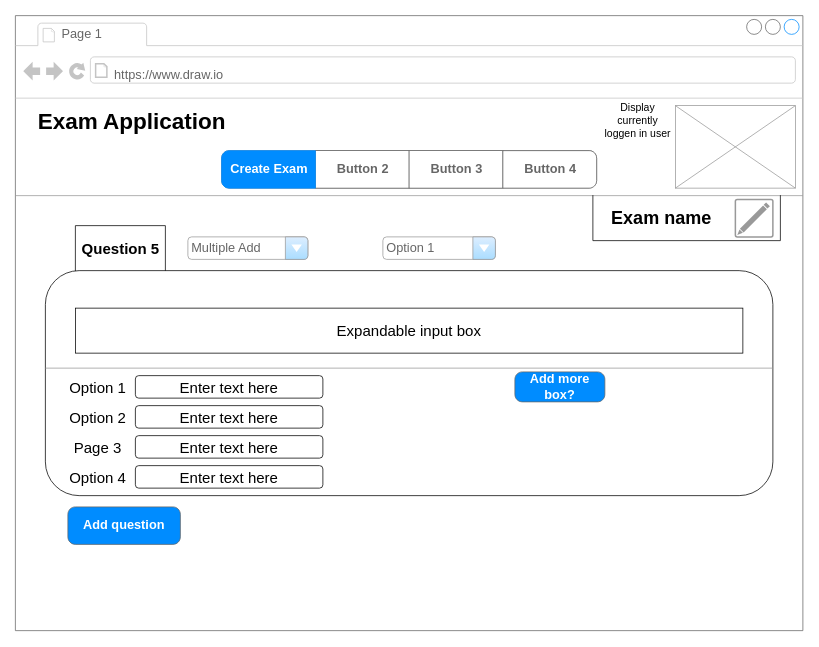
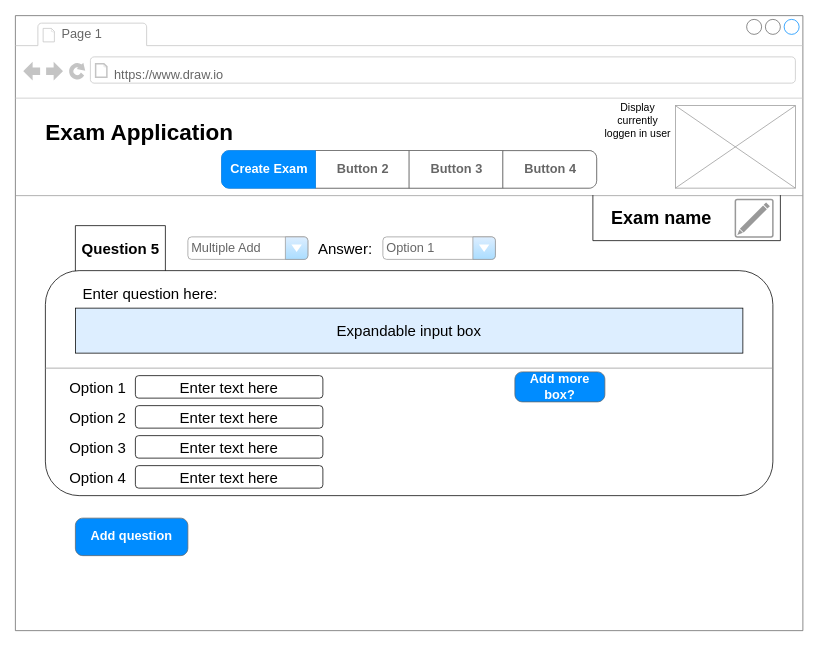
node "Exam Application": moved (132, 120) -> (139, 132)
node "Answer:": added
node "Enter question here:": added
node "Expandable input box": fillcolor #ffffff -> #ddeeff
node "Page 3": label "Page 3" -> "Option 3"
node "Add question": moved (124, 525) -> (132, 537)
